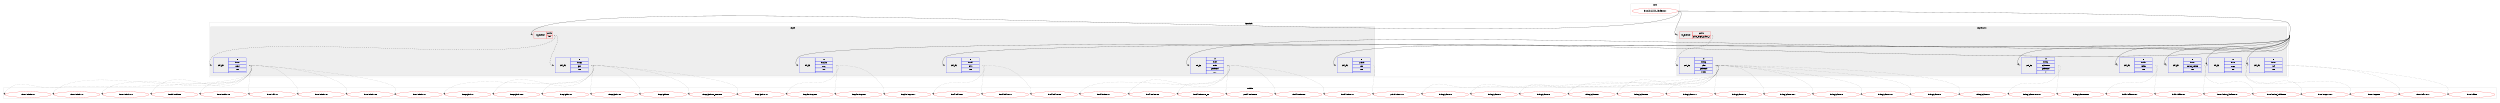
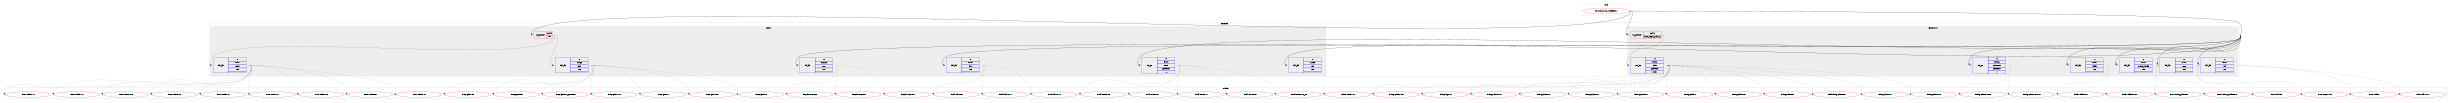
node "dev-ros/rostest-0.13.2": label "dev-ros/rostest-0.13.2" -> "dev-ros/rostest-1.13.2"
node "dev-ros/rostest-1.13.0": label "dev-ros/rostest-1.13.0" -> "dev-ros/rostest-7.13.0"
node "dev-test/rostest-9999": label "dev-test/rostest-9999" -> "dev-ros/rostest-9999"
node "dev-ros/urdf-1.14.2": label "dev-ros/urdf-1.14.2" -> "dev-ros/rostest-1.14.2"
node "dev-util/catkin-0.7.54": label "dev-util/catkin-0.7.54" -> "dev-util/catkin-0.7.14"
node "dev-util/cmake-3.14.6": removed
node "pre-util/cmake-3.15.5": label "pre-util/cmake-3.15.5" -> "dev-util/cmake-3.15.5"
node "dev-lang/python-3.6.8": label "dev-lang/python-3.6.8" -> "dev-lang/gtest-3.6.8"
node "dev-lang/python-3.5.5": label "dev-lang/python-3.5.5" -> "conditional-lang/python-3.5.5"
node "dev-lang/python-3.7.5": label "dev-lang/python-3.7.5" -> "dev-lang/lang-3.7.5"
node "dev-lang/python-3.6.3": label "dev-lang/python-3.6.3" -> "dev-lang/python-3.7.3"
node "dev-ros/hardware_interface-9999": label "dev-ros/hardware_interface-9999" -> "dev-ros/hardware_python-9999"
node "dev-ros/roscpp-9999": label "dev-ros/roscpp-9999" -> "dev-ros/catkin-9999"
